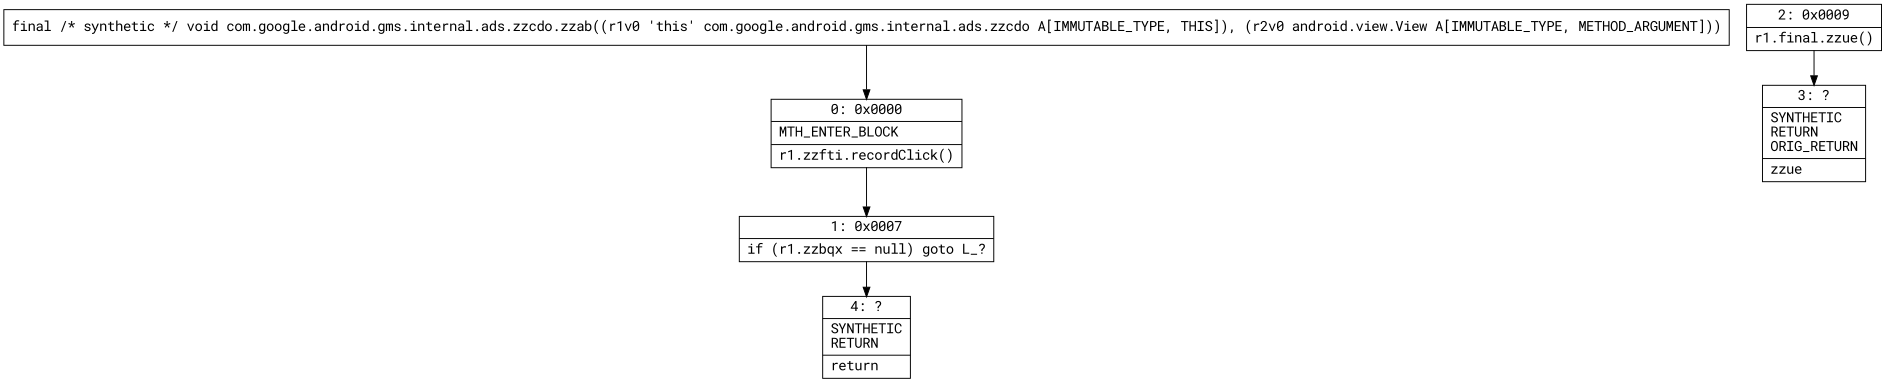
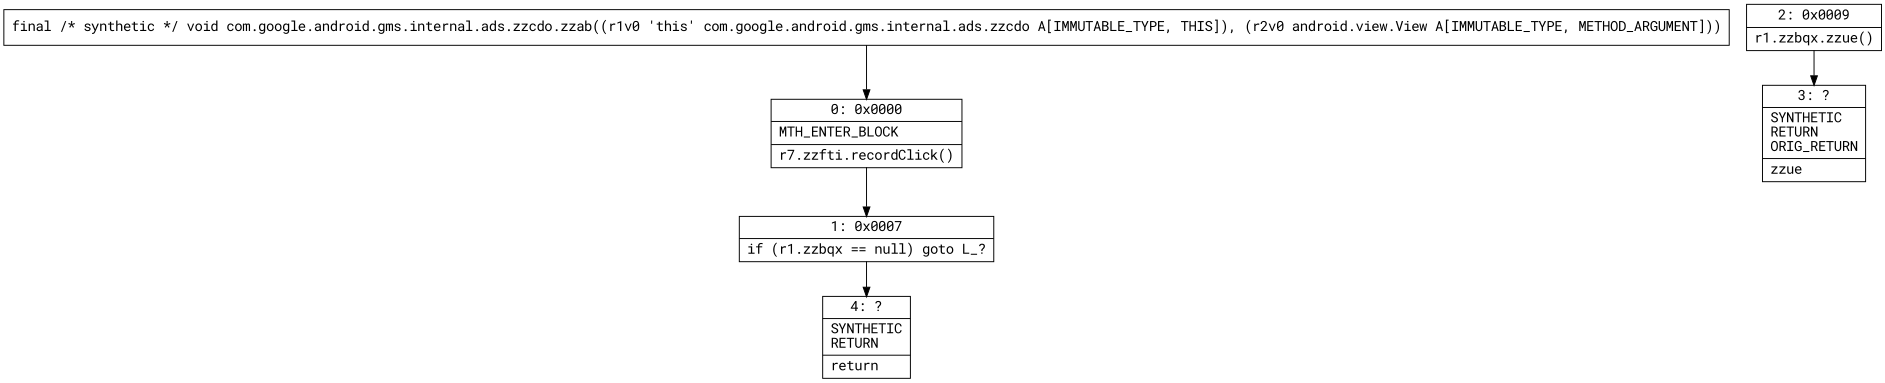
node "2: 0x0009": text "r1.final.zzue()" -> "r1.zzbqx.zzue()"
node "0: 0x0000": text "r1.zzfti.recordClick()" -> "r7.zzfti.recordClick()"
